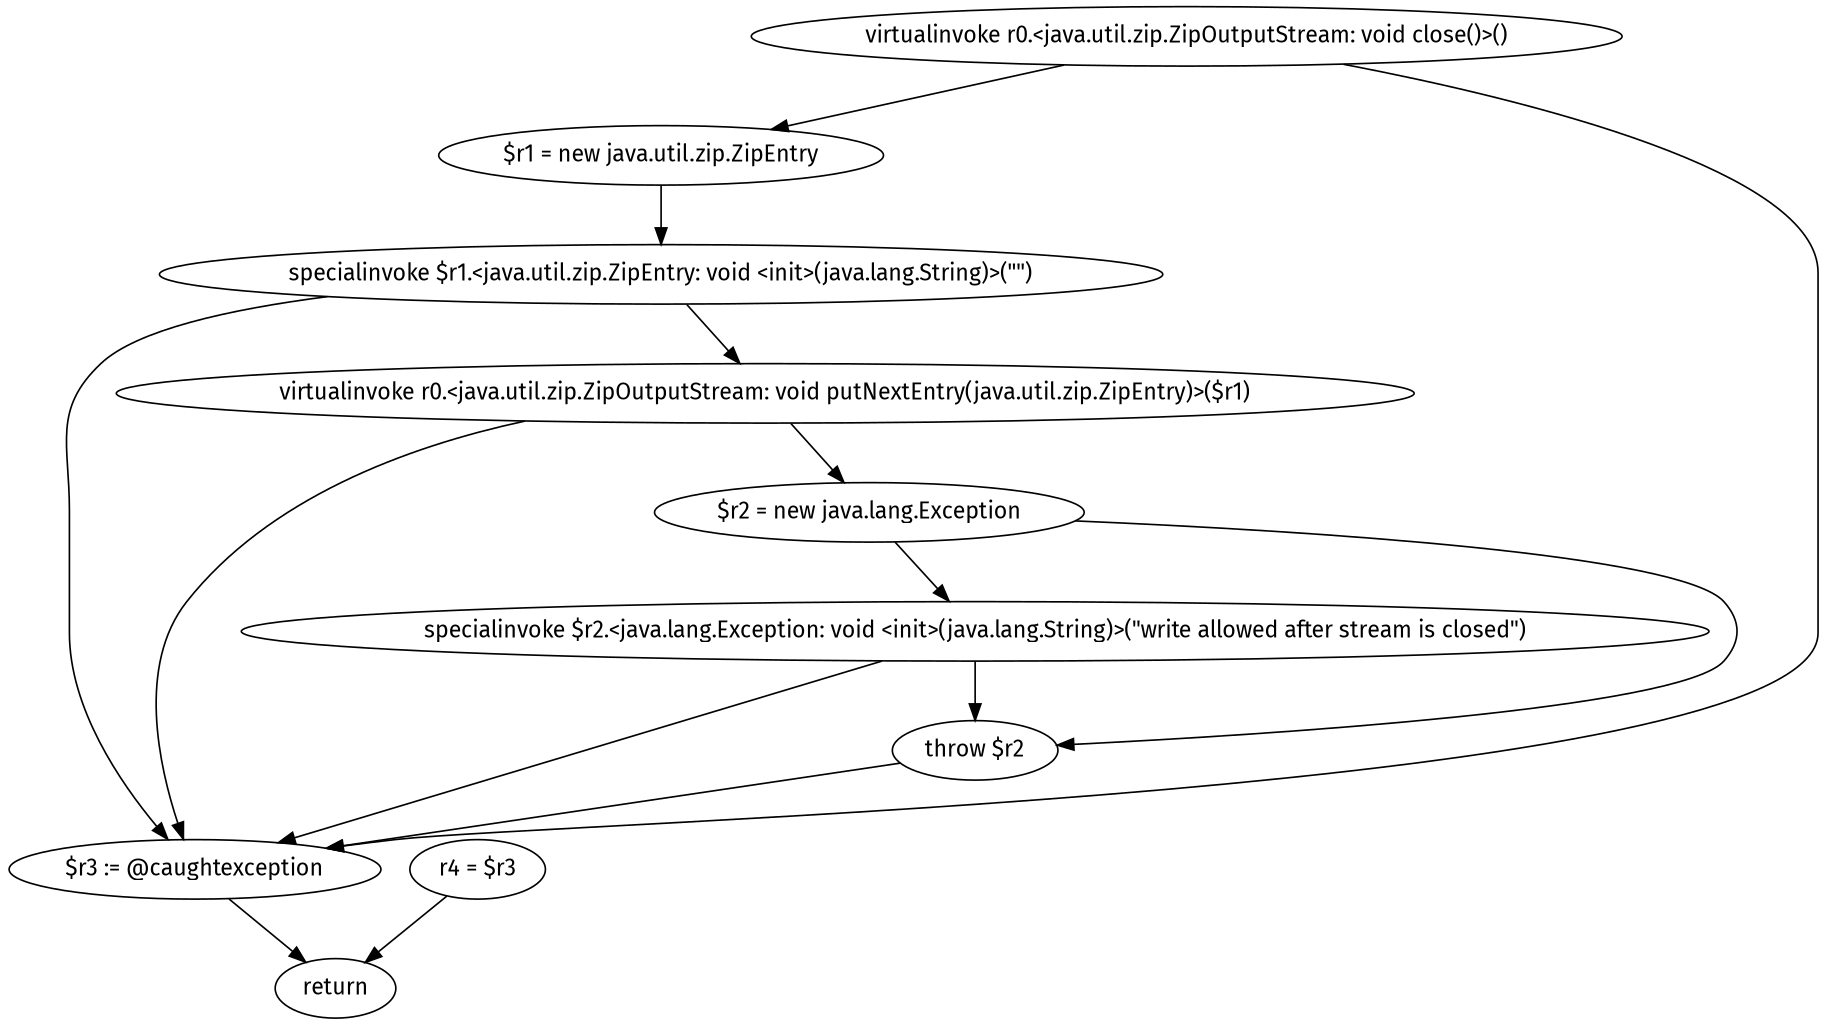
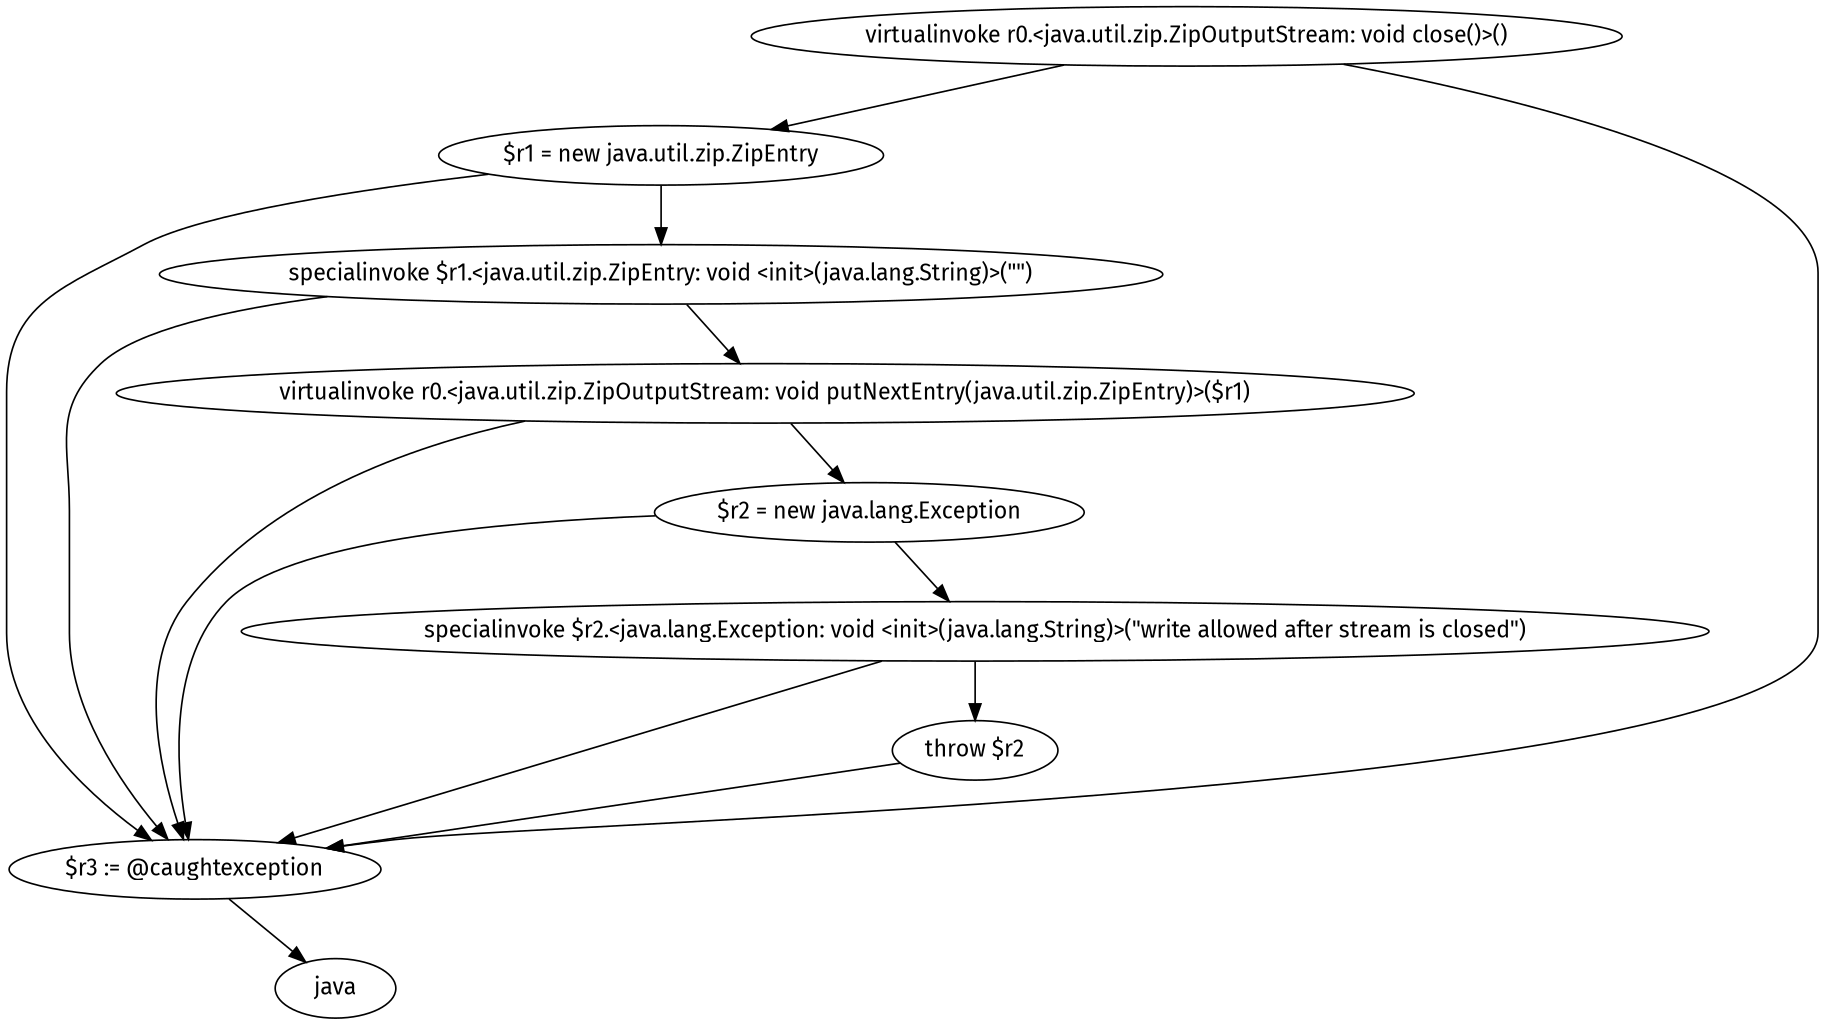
edge "$r1 = new java.util.zip.ZipEntry" -> "$r3 := @caughtexception": added
edge "$r2 = new java.lang.Exception" -> "throw $r2": now "$r2 = new java.lang.Exception" -> "$r3 := @caughtexception"
node "r4 = $r3": removed
node "return": label "return" -> "java"
